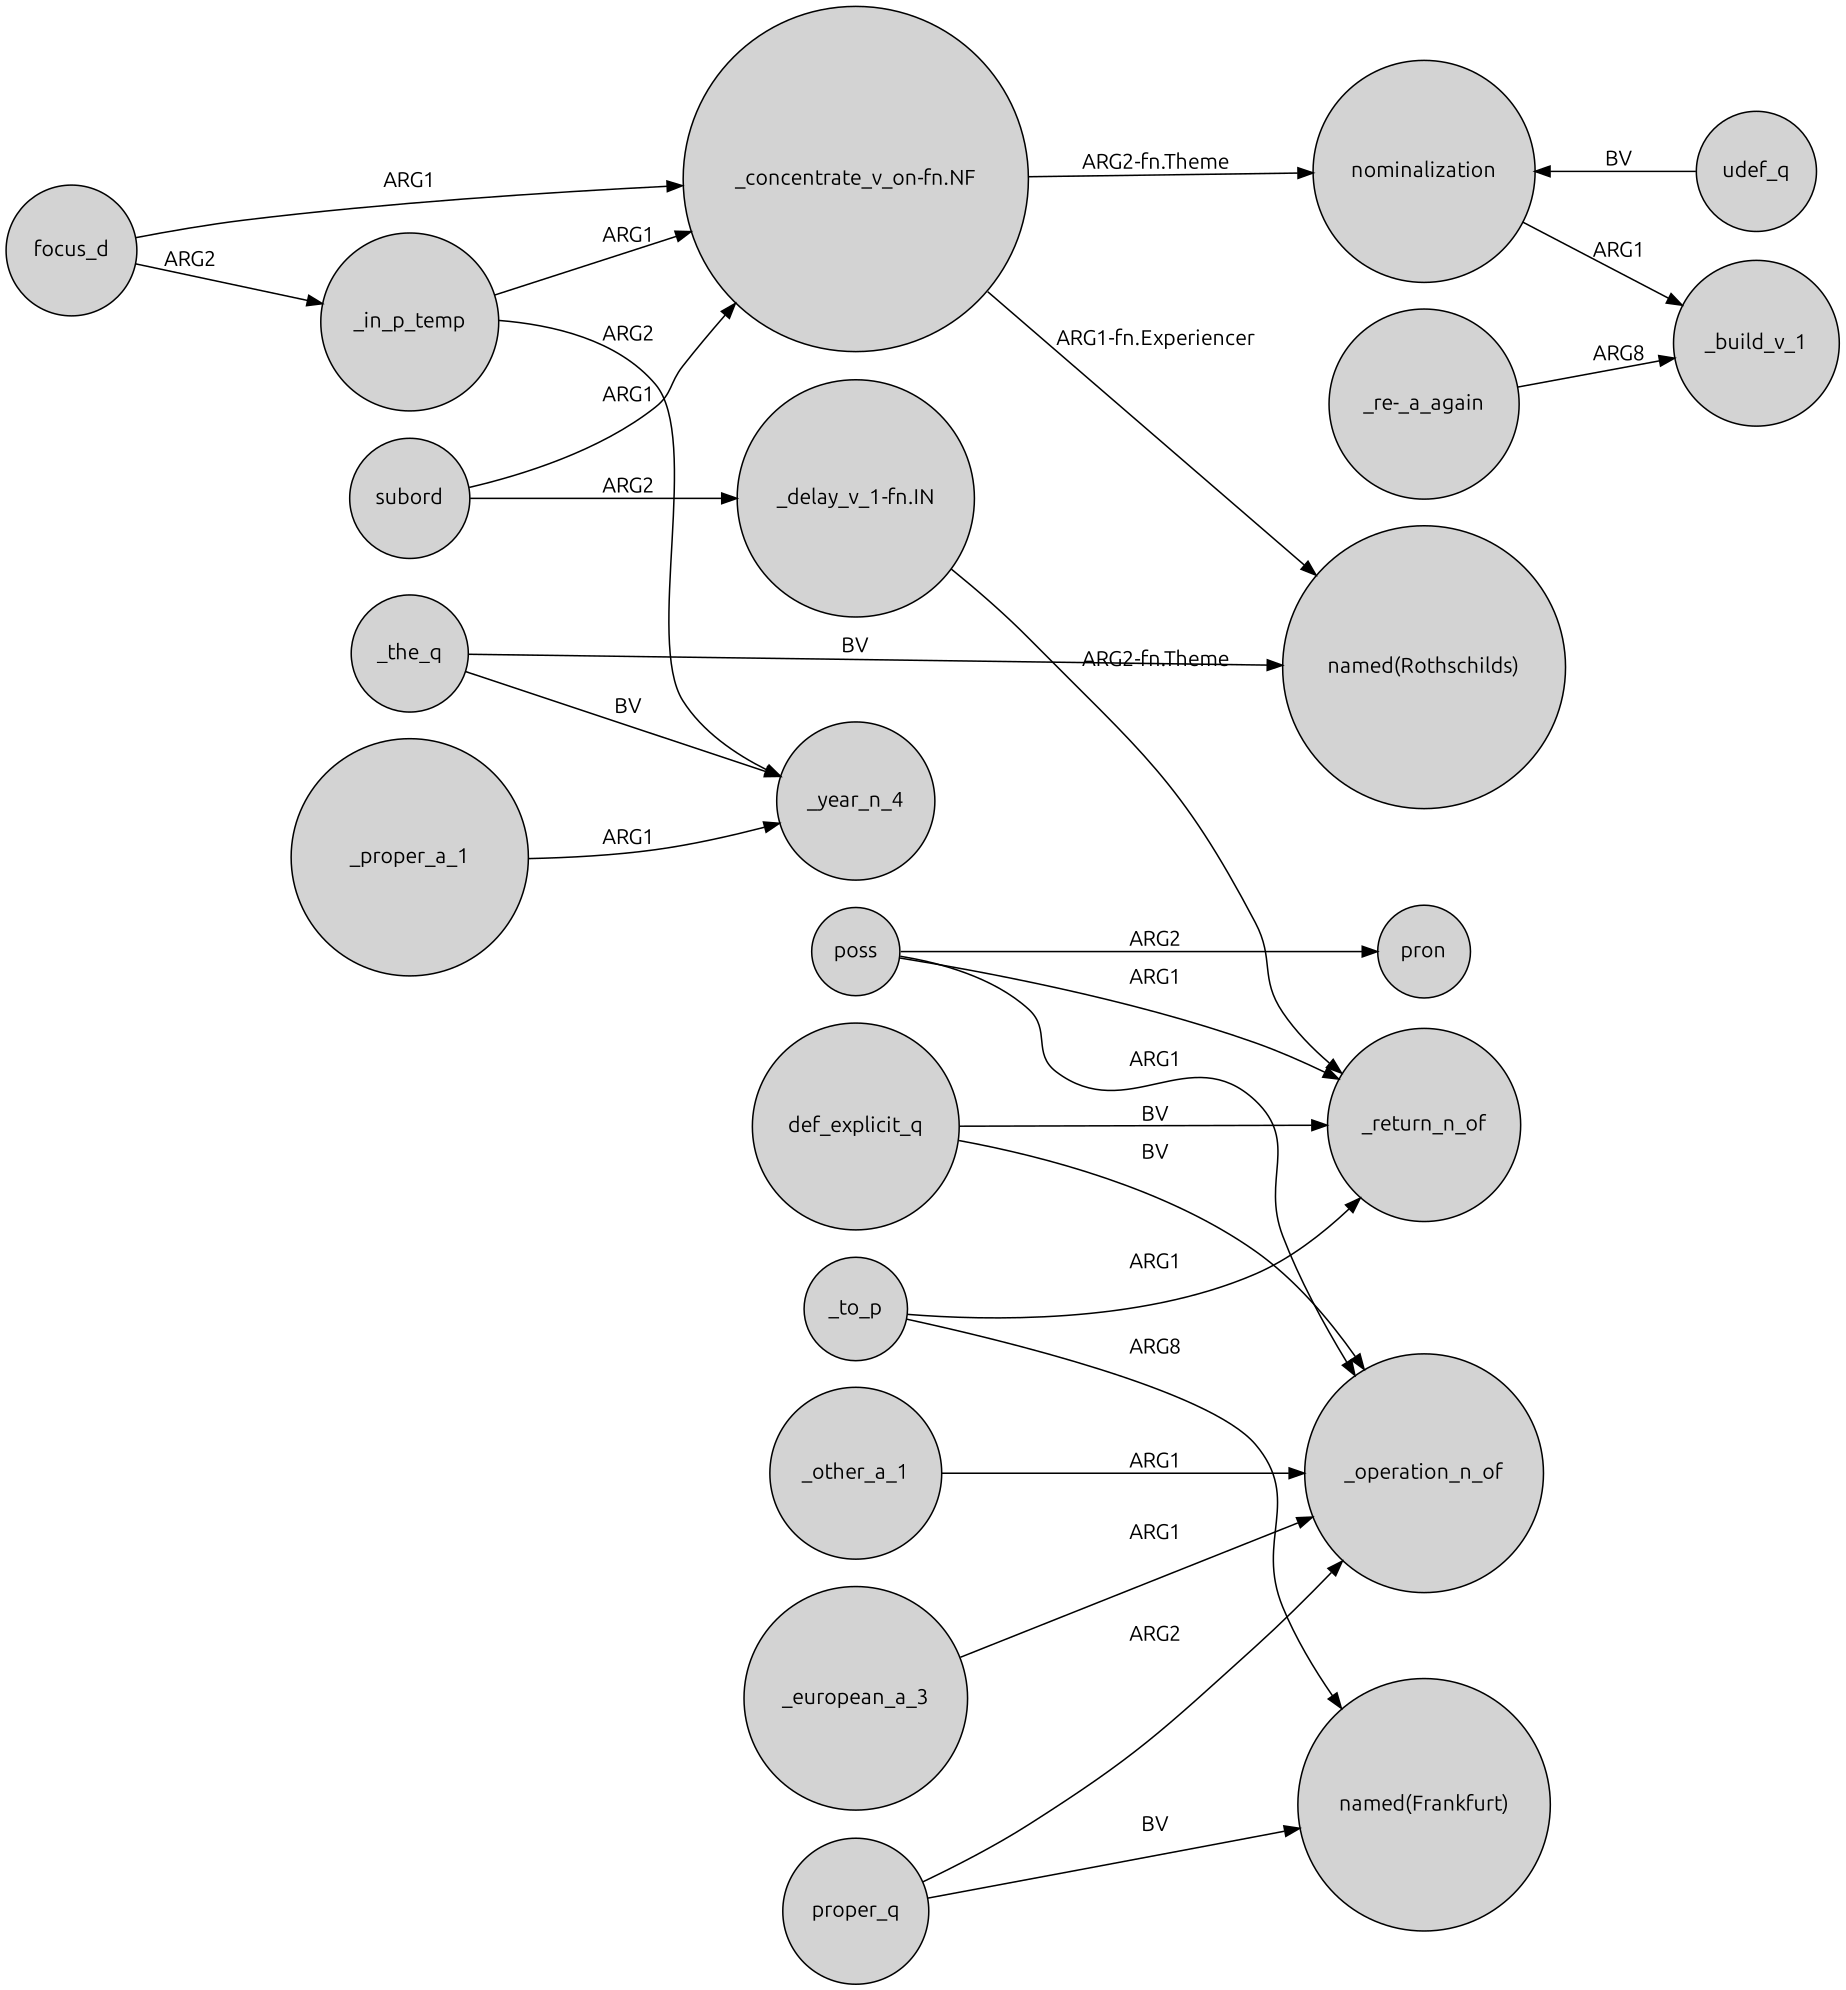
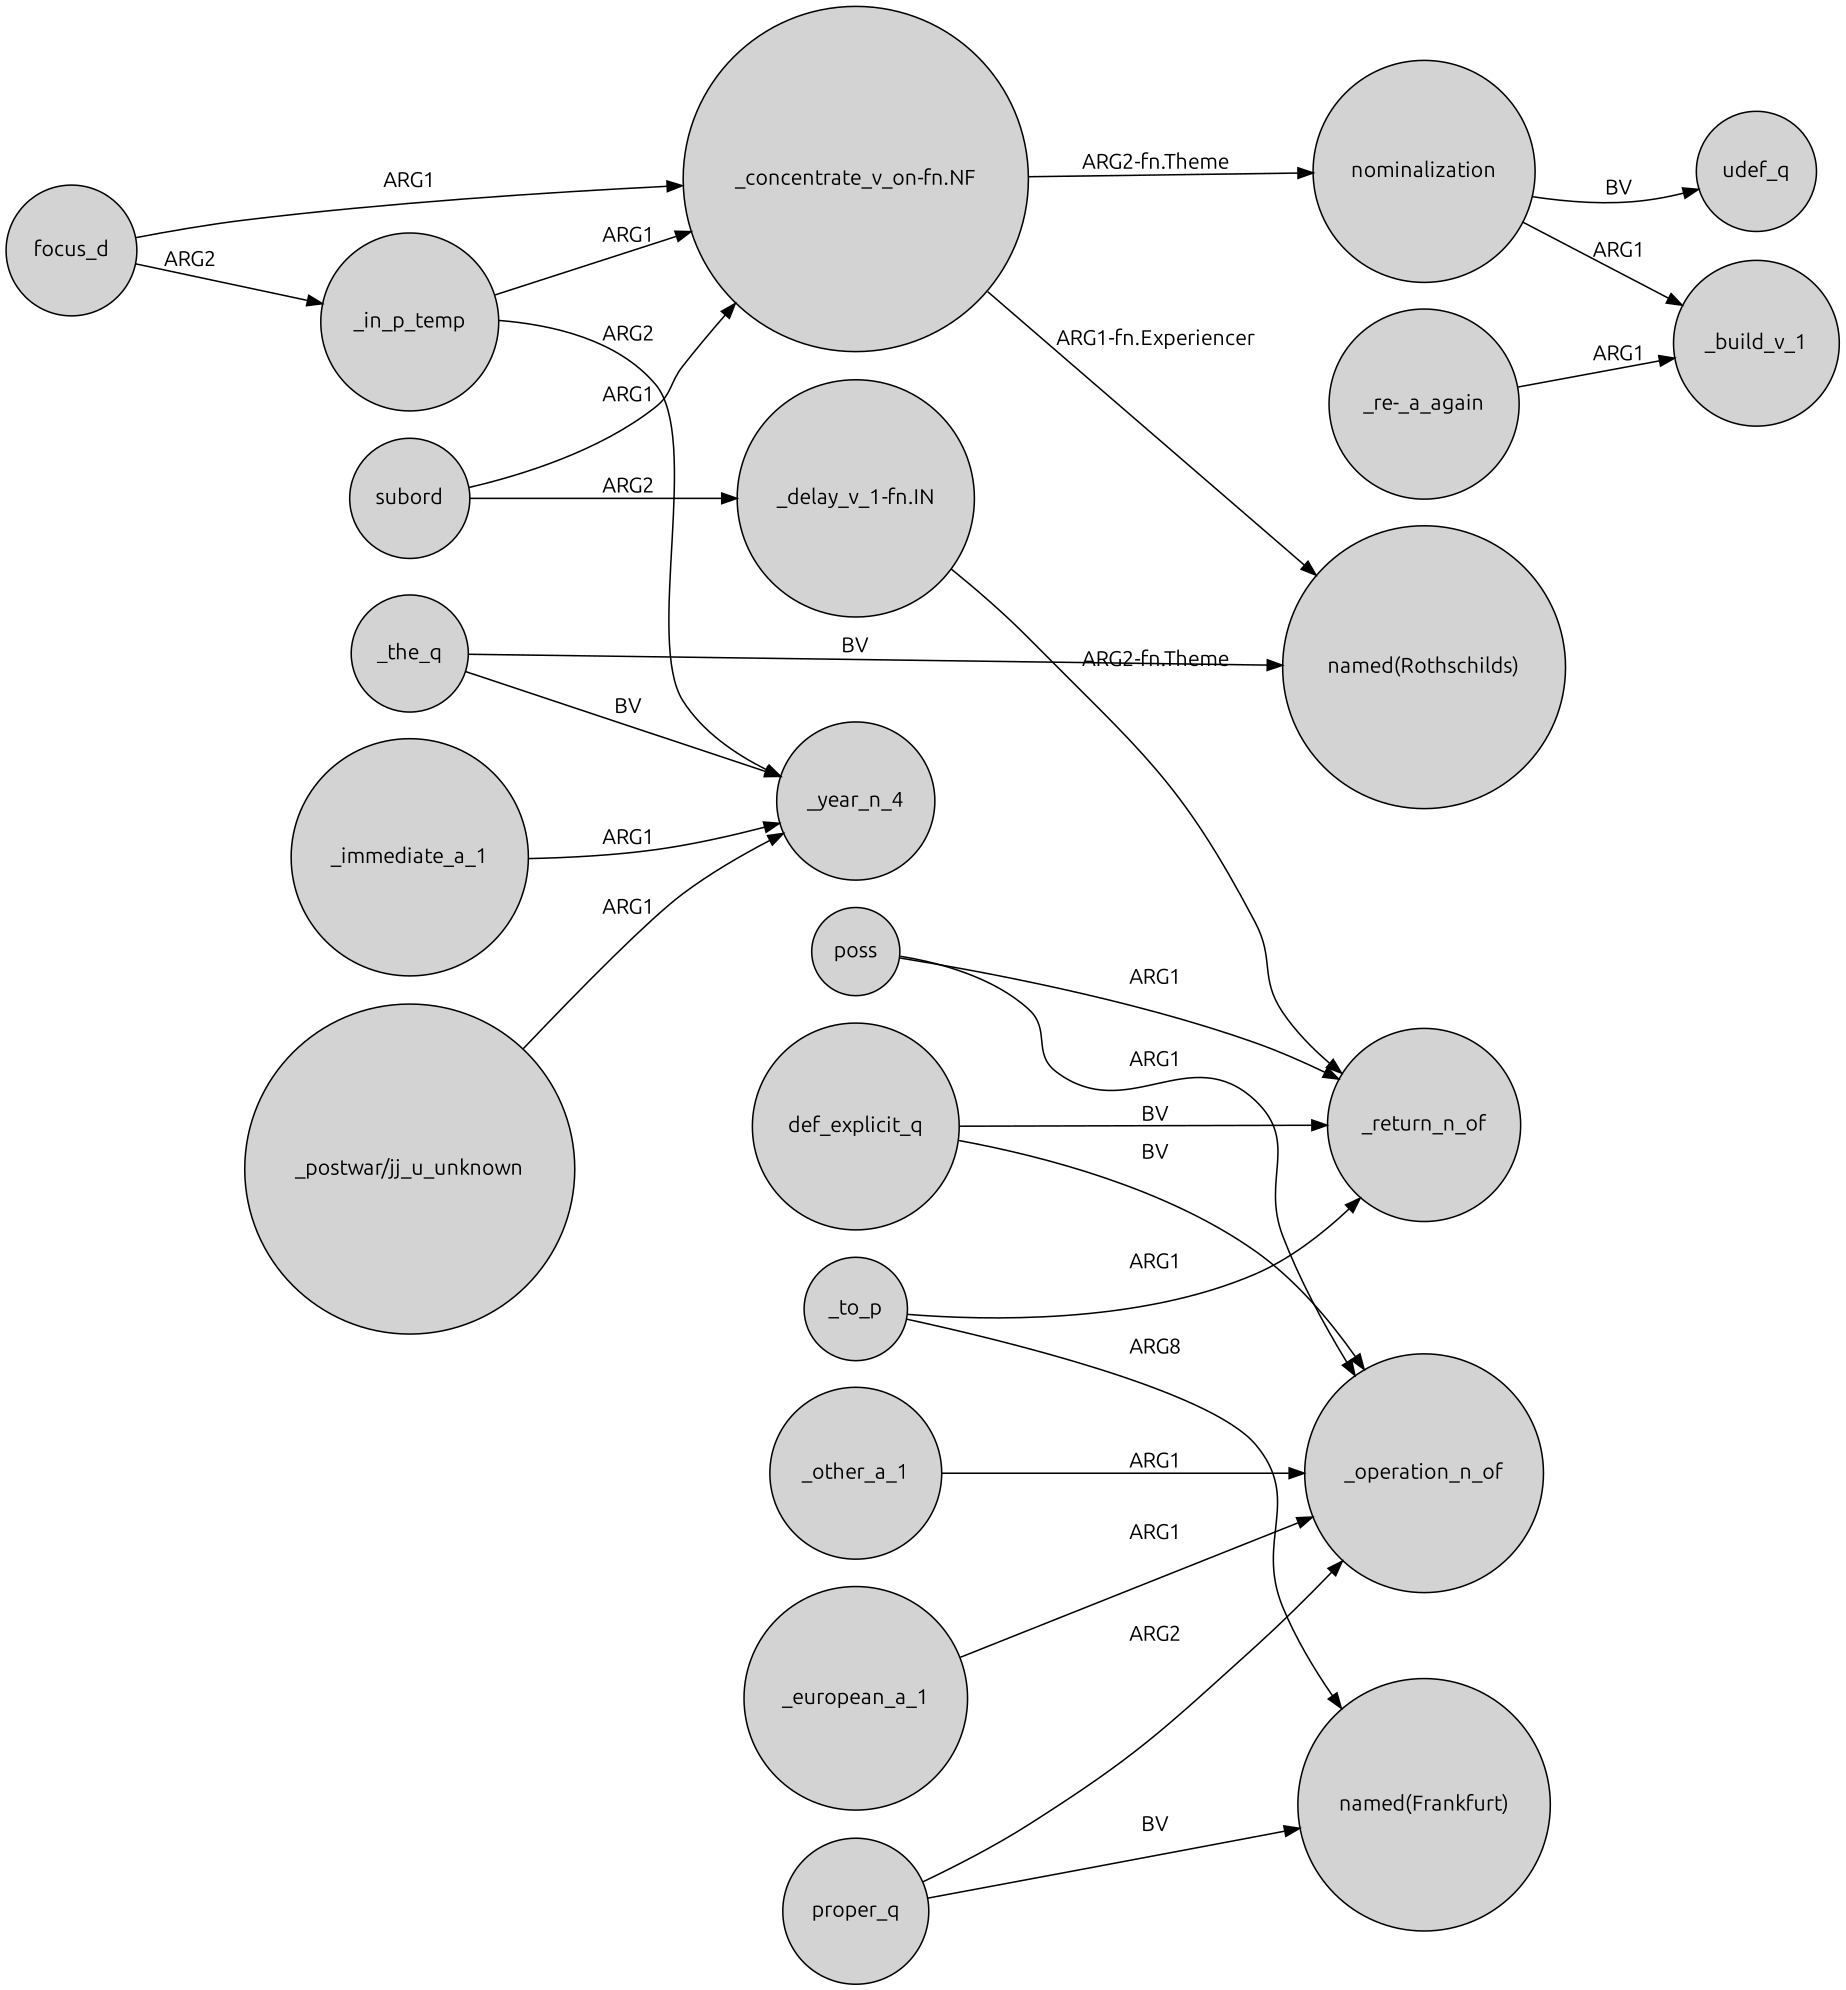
edge "udef_q" -> "nominalization": reversed
edge "_re-_a_again" -> "_build_v_1": label "ARG8" -> "ARG1"
node "_proper_a_1": label "_proper_a_1" -> "_immediate_a_1"
node "pron": removed
node "_postwar/jj_u_unknown": added
node "_european_a_3": label "_european_a_3" -> "_european_a_1"
